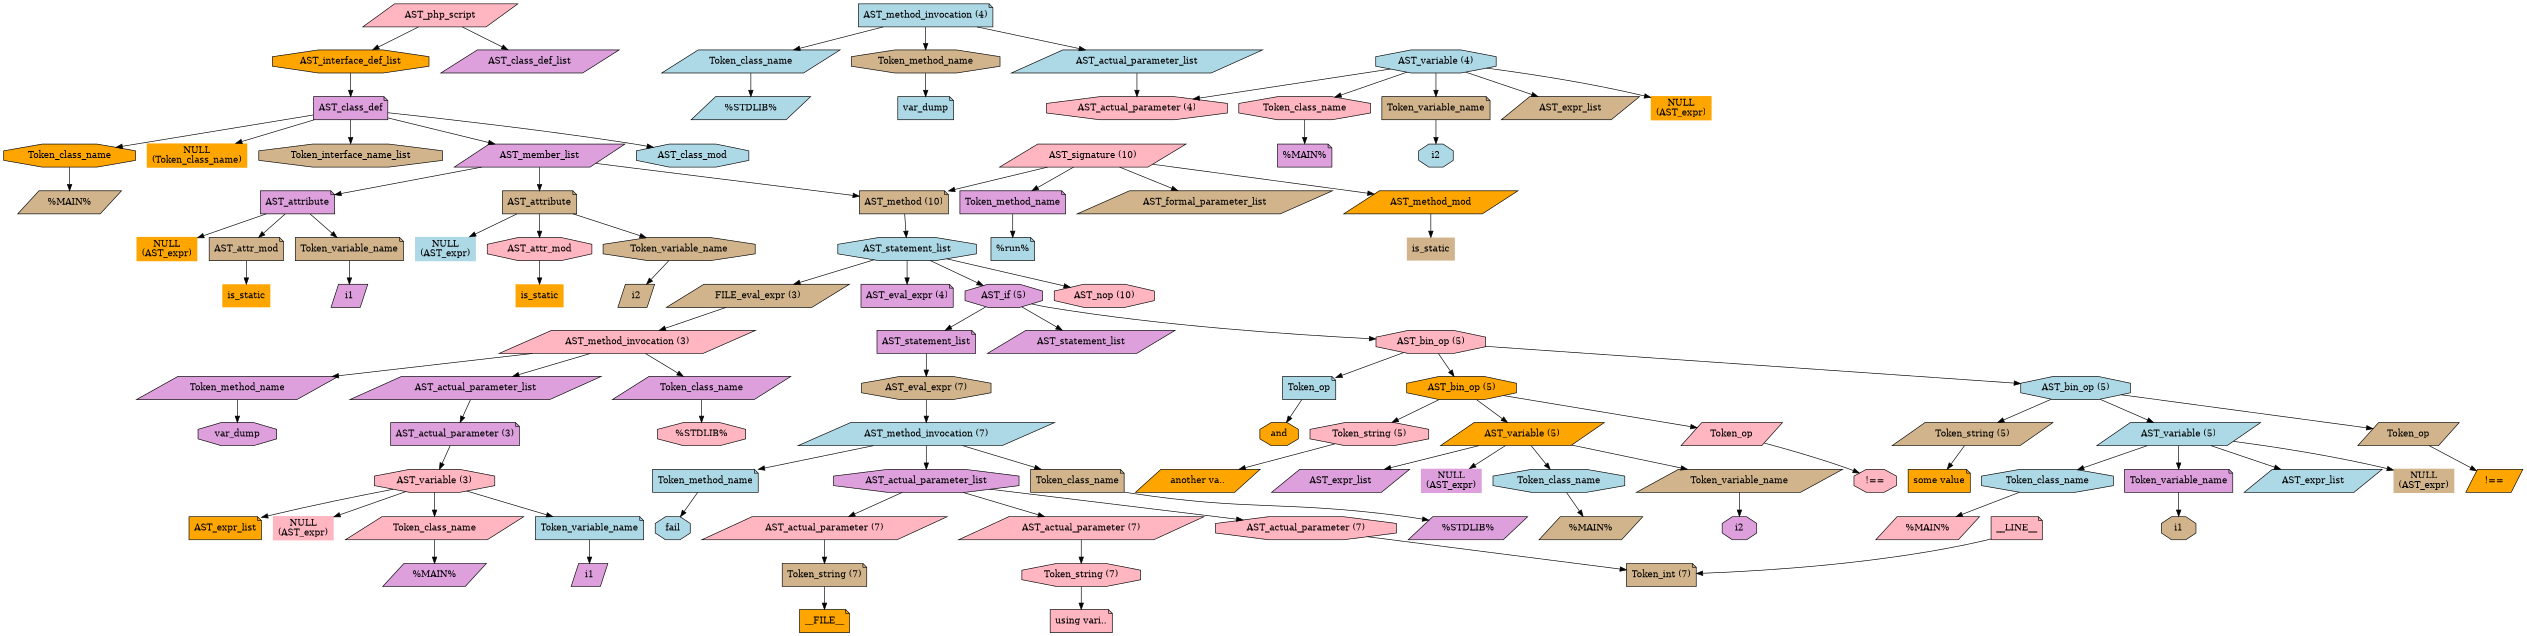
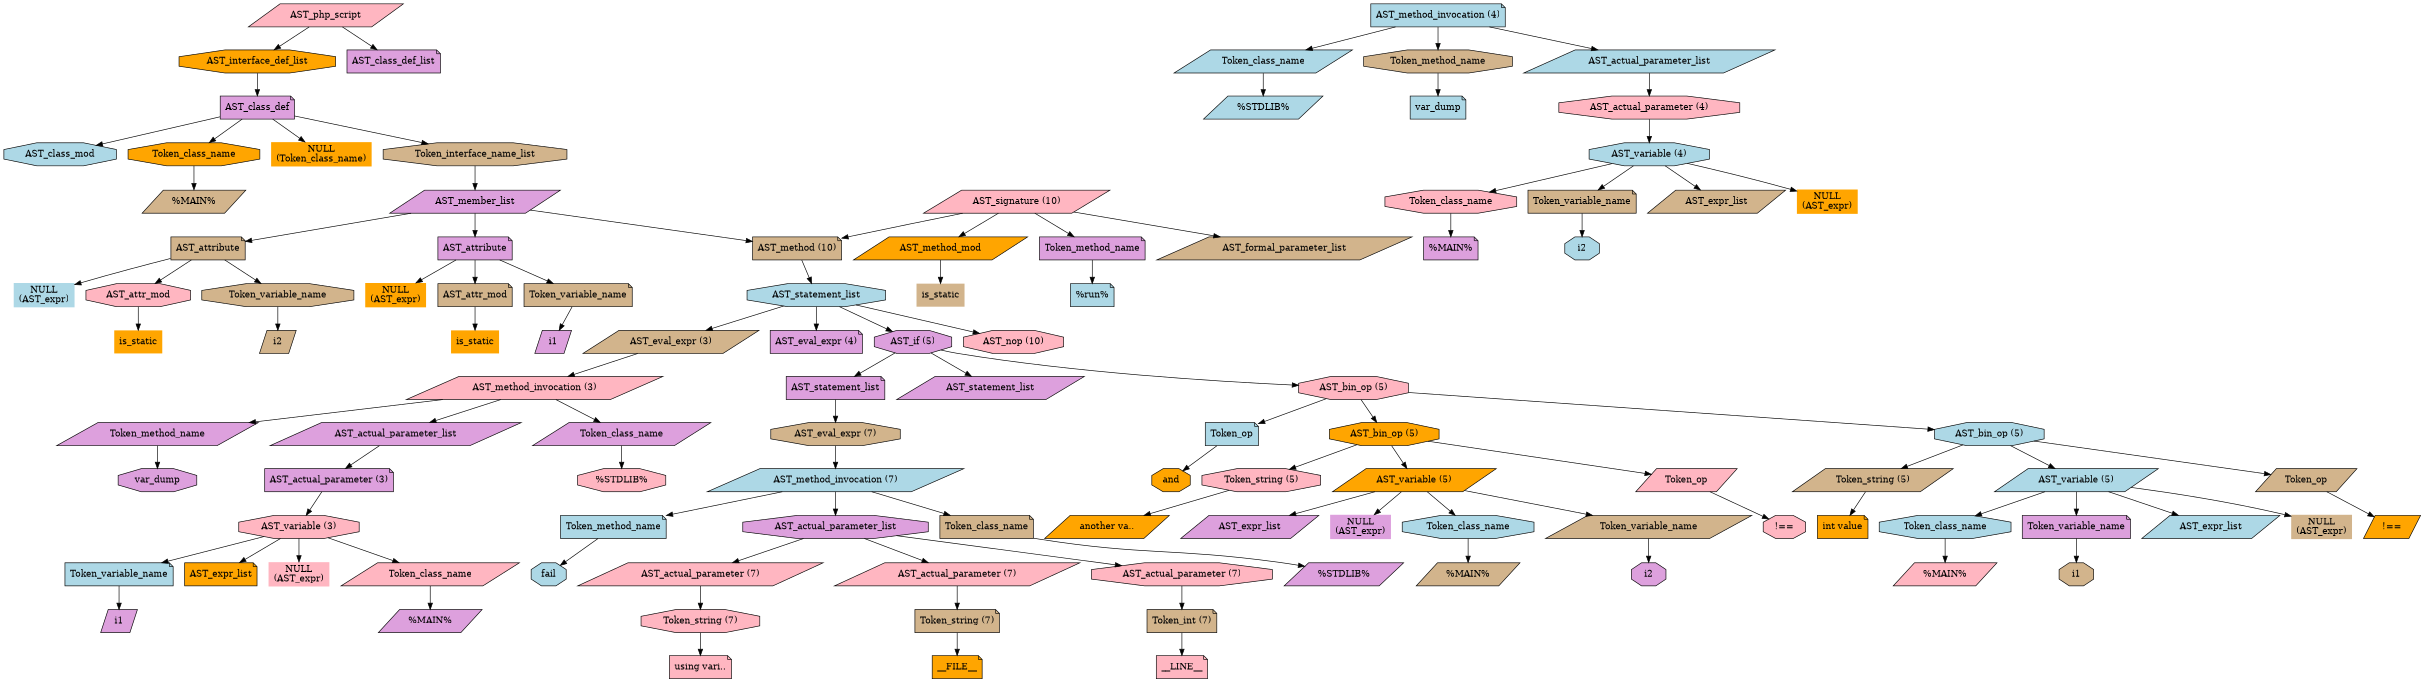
node "AST_class_def_list": shape parallelogram -> note
edge "AST_variable (4)" -> "AST_actual_parameter (4)": reversed
edge "AST_class_def" -> "AST_member_list": now "Token_interface_name_list" -> "AST_member_list"
node "FILE_eval_expr (3)": label "FILE_eval_expr (3)" -> "AST_eval_expr (3)"
node "some value": label "some value" -> "int value"
edge "__LINE__" -> "Token_int (7)": reversed
